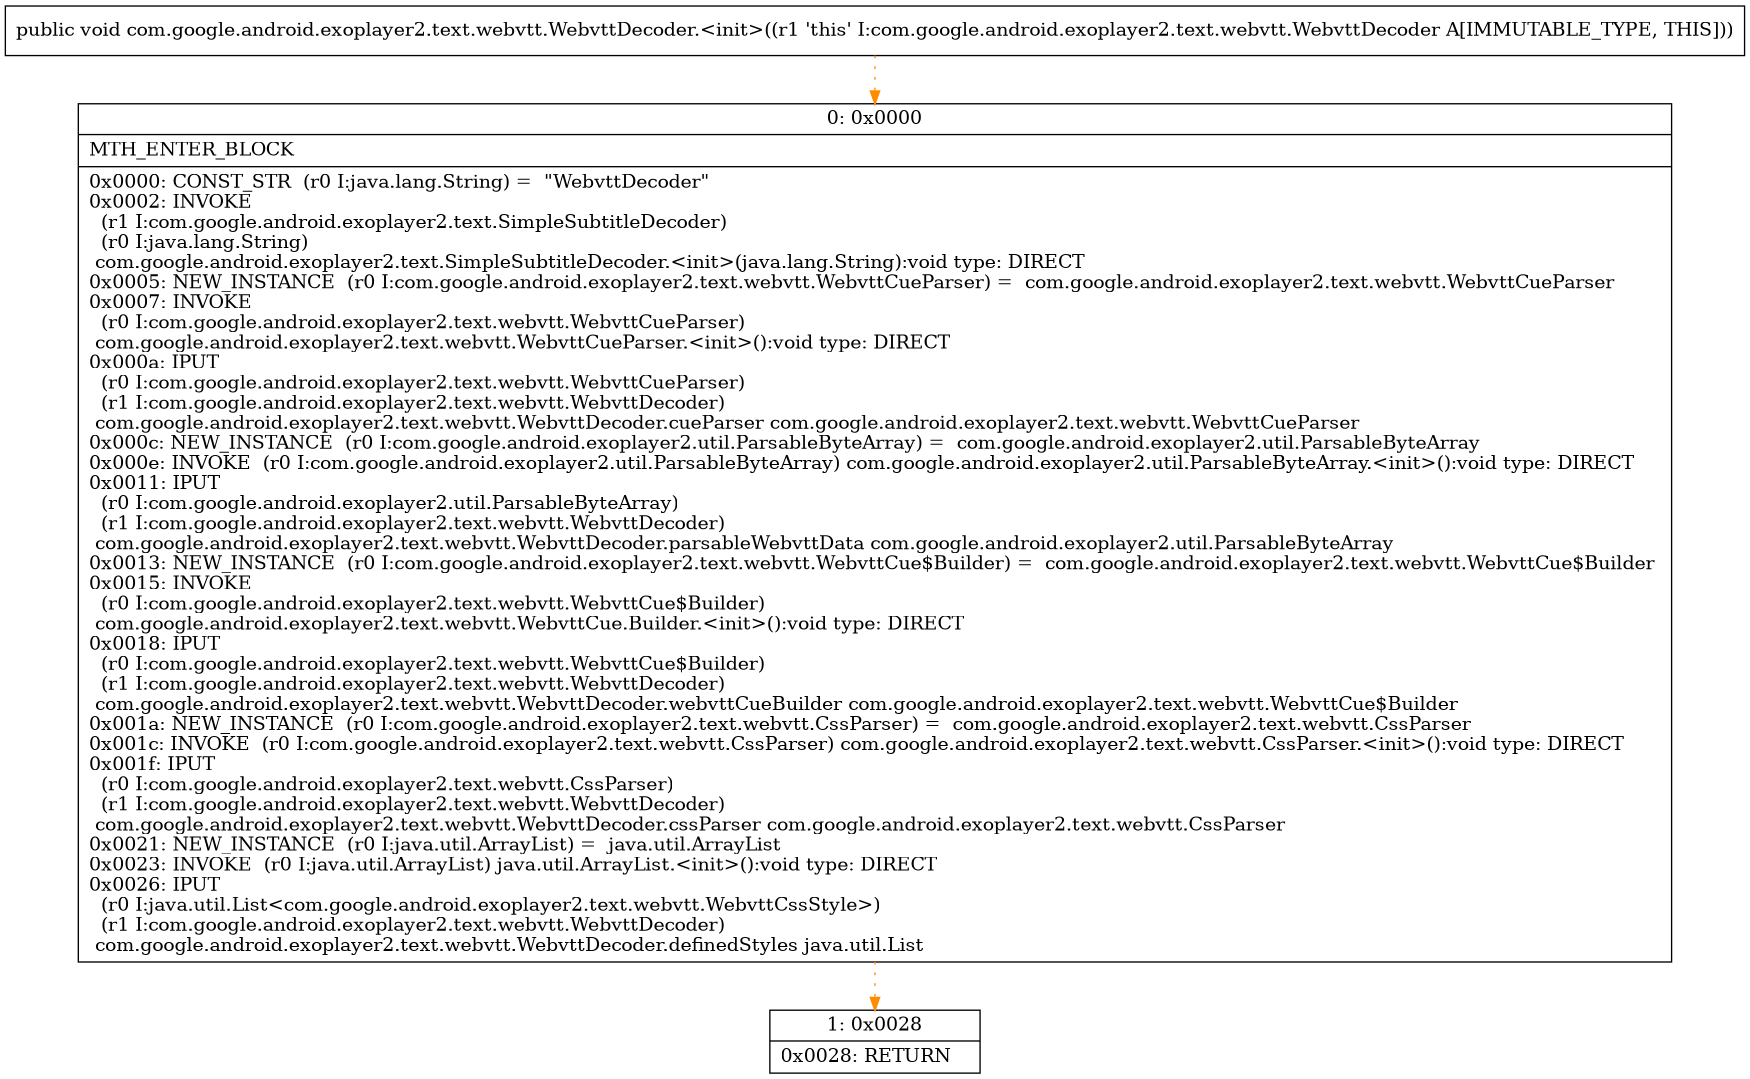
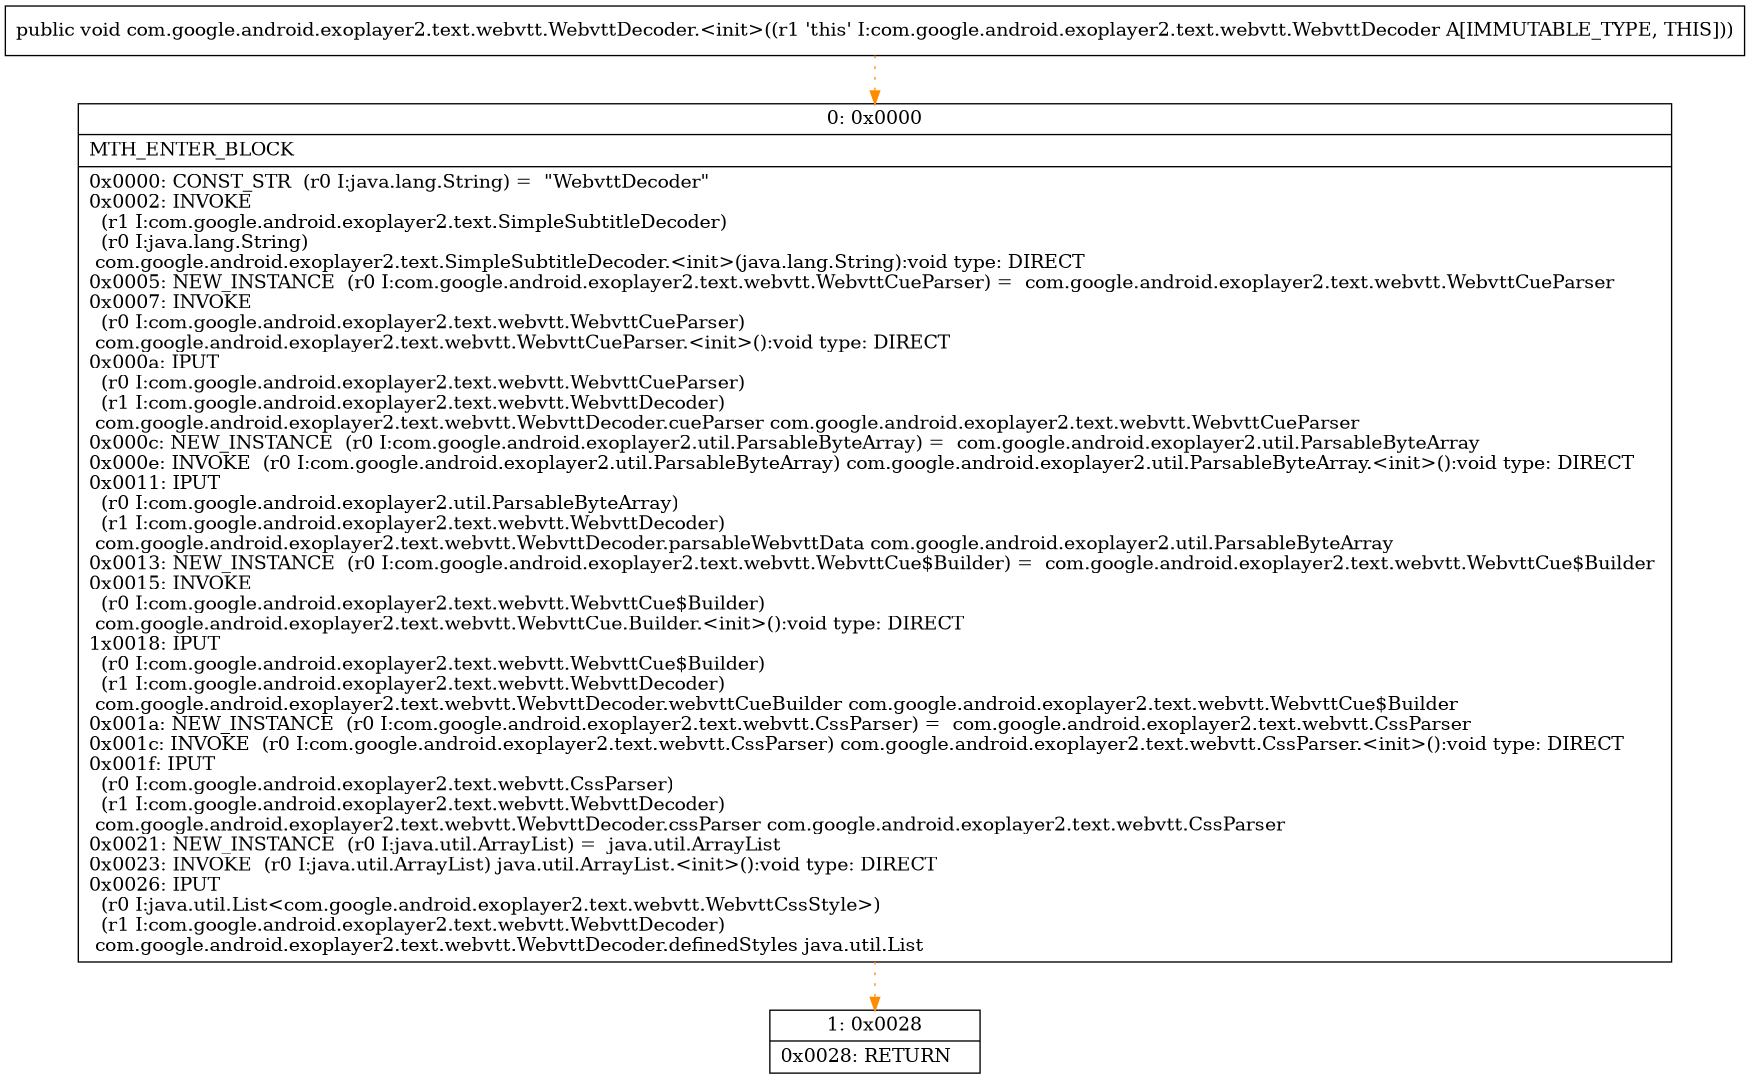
node "0: 0x0000": text "0x0018: IPUT" -> "1x0018: IPUT"
